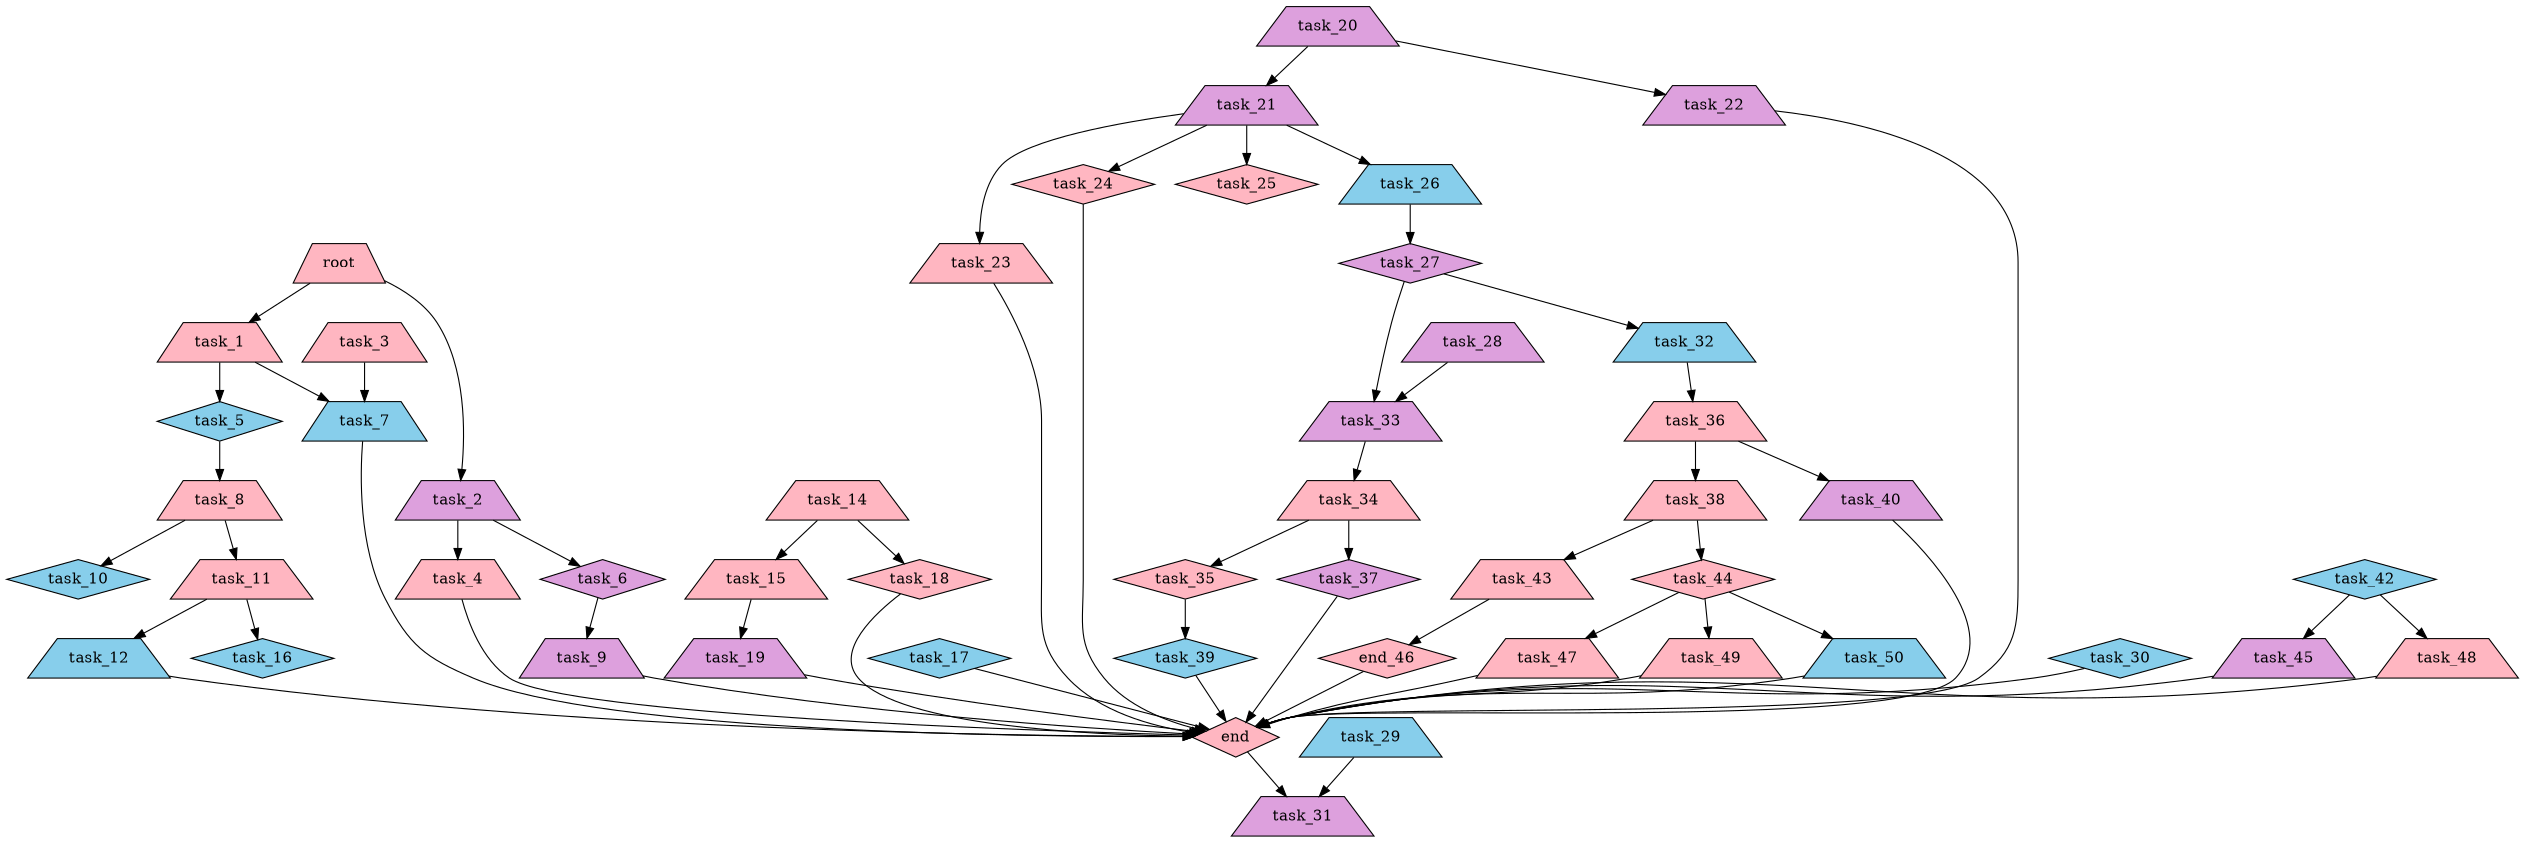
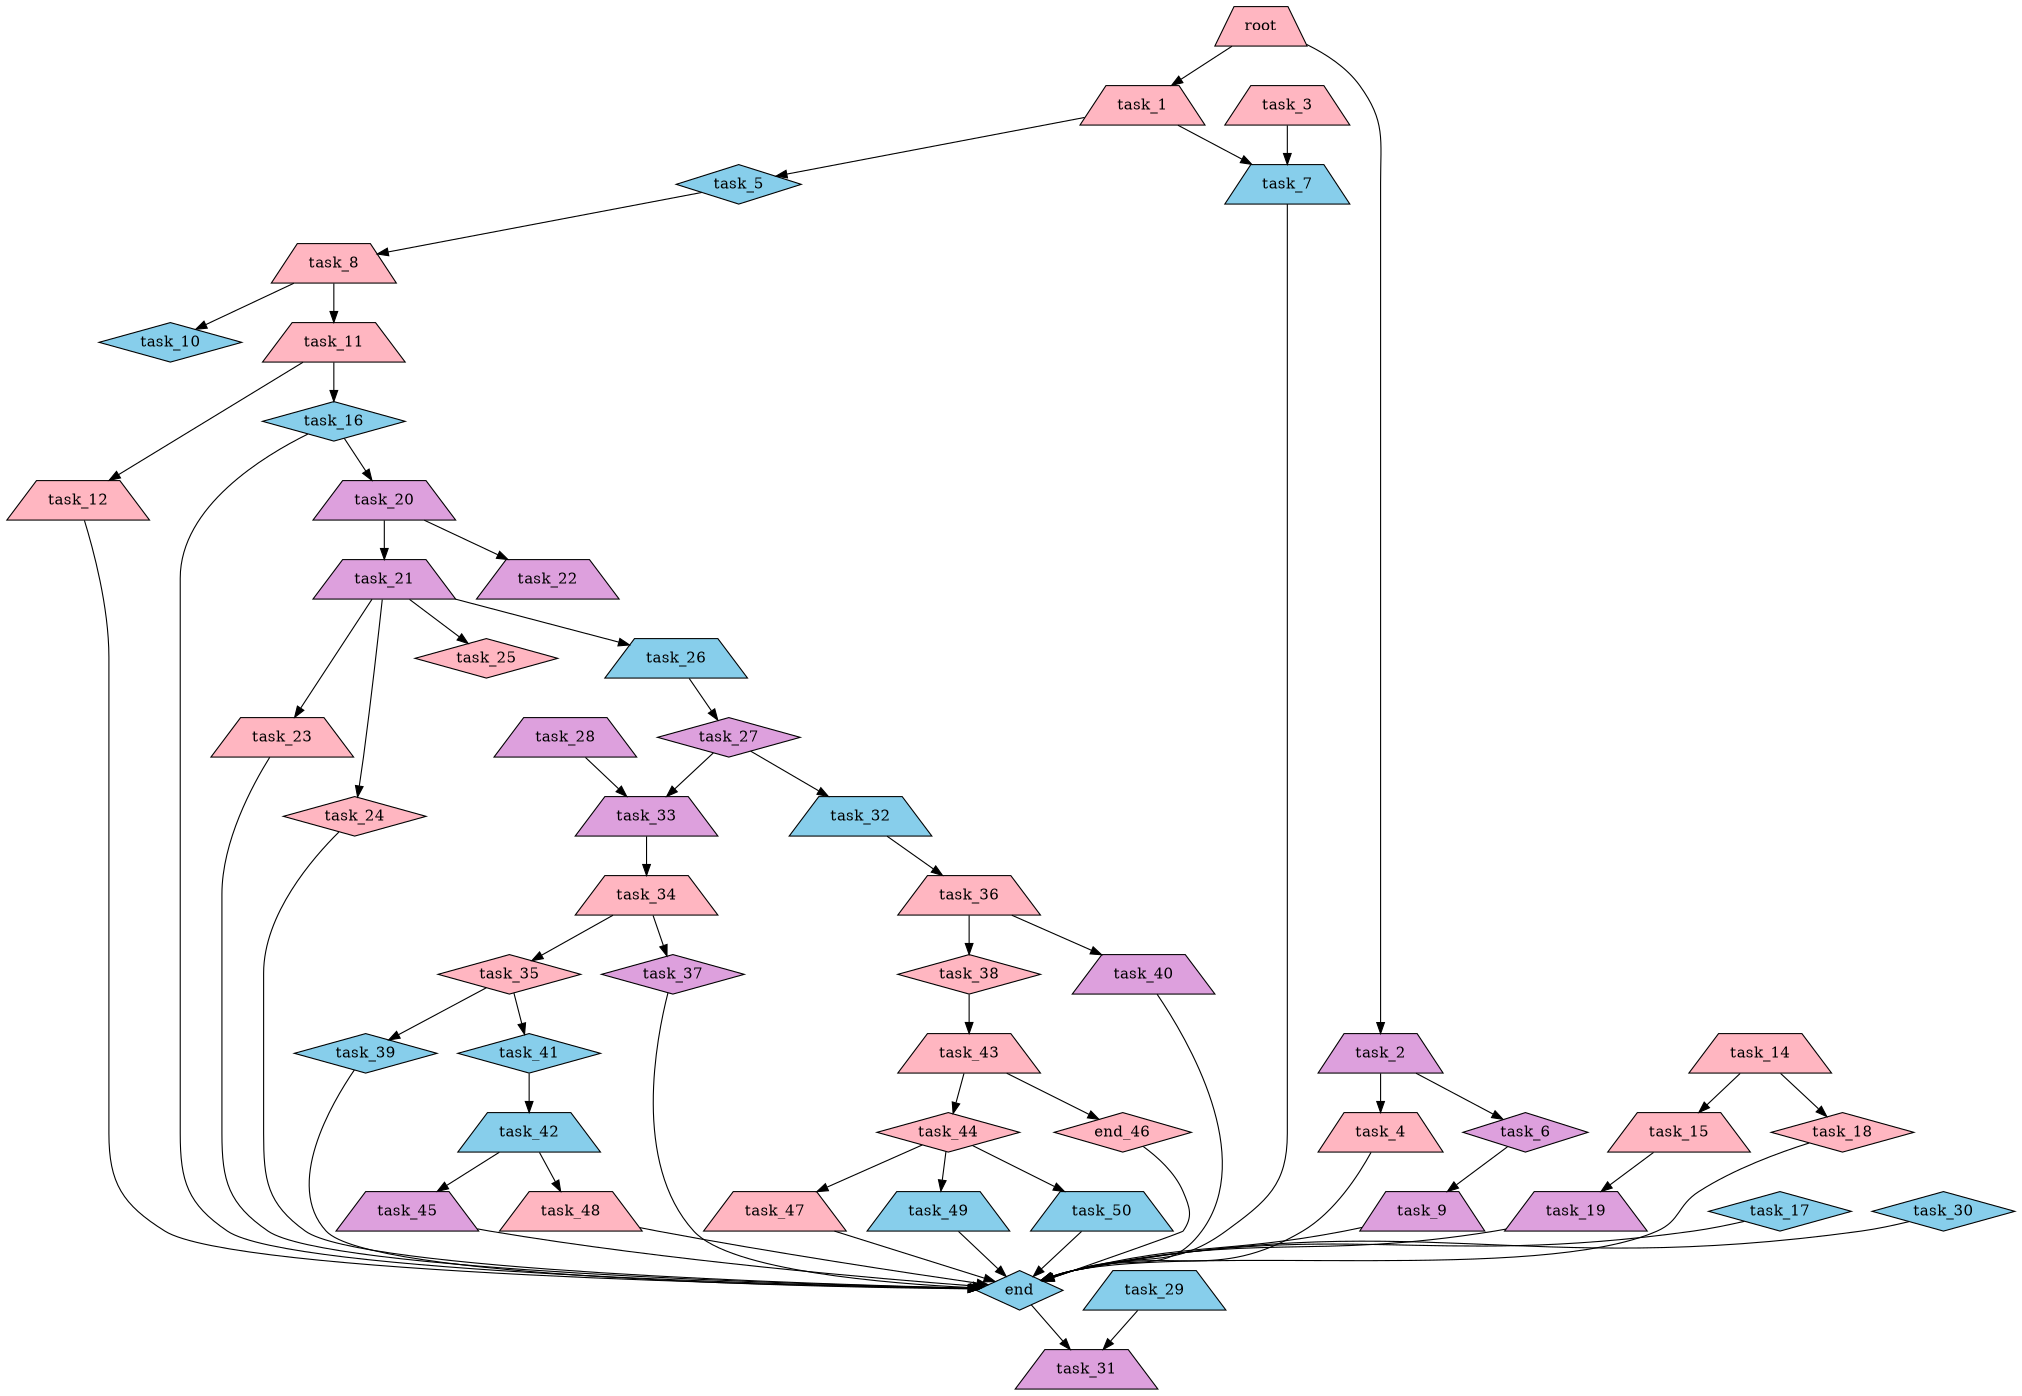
edge "task_16" -> "task_20": added
node "task_38": shape trapezium -> diamond
edge "task_38" -> "task_44": now "task_43" -> "task_44"
node "task_42": shape diamond -> trapezium
node "task_12": fillcolor skyblue -> lightpink
node "task_49": fillcolor lightpink -> skyblue
edge "task_22" -> "end": now "task_16" -> "end"
node "end": fillcolor lightpink -> skyblue
node "task_41": added
